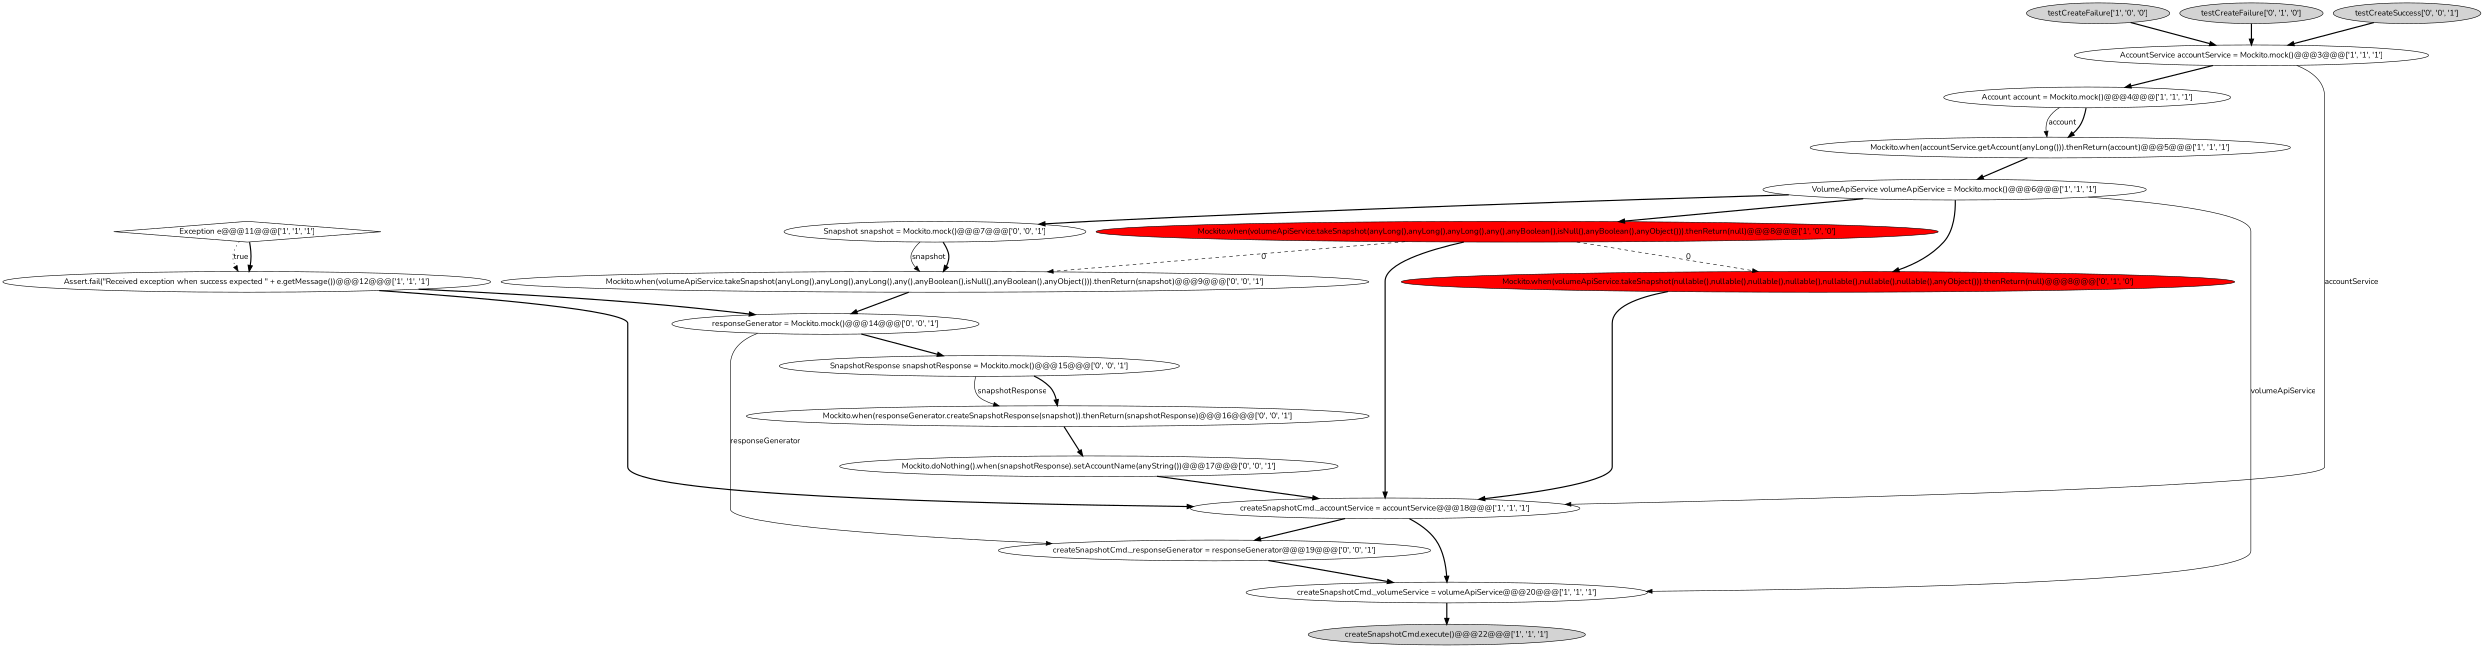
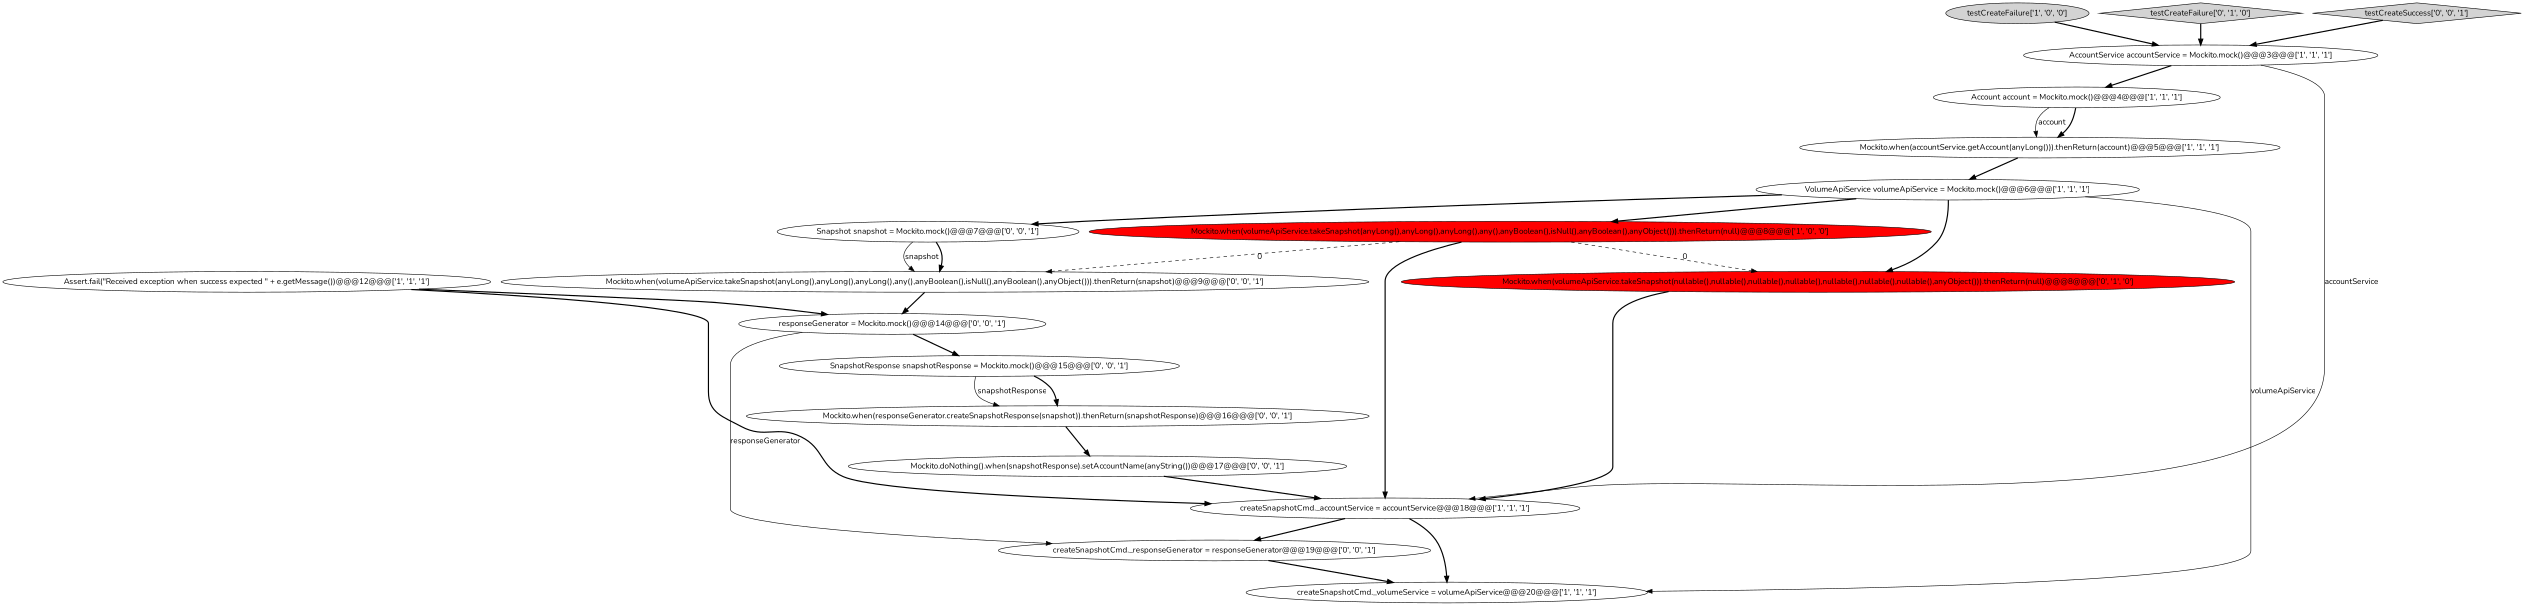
node "testCreateFailure['0', '1', '0']": shape ellipse -> diamond
node "testCreateSuccess['0', '0', '1']": shape ellipse -> diamond
node "Exception e@@@11@@@['1', '1', '1']": removed
node "createSnapshotCmd.execute()@@@22@@@['1', '1', '1']": removed
